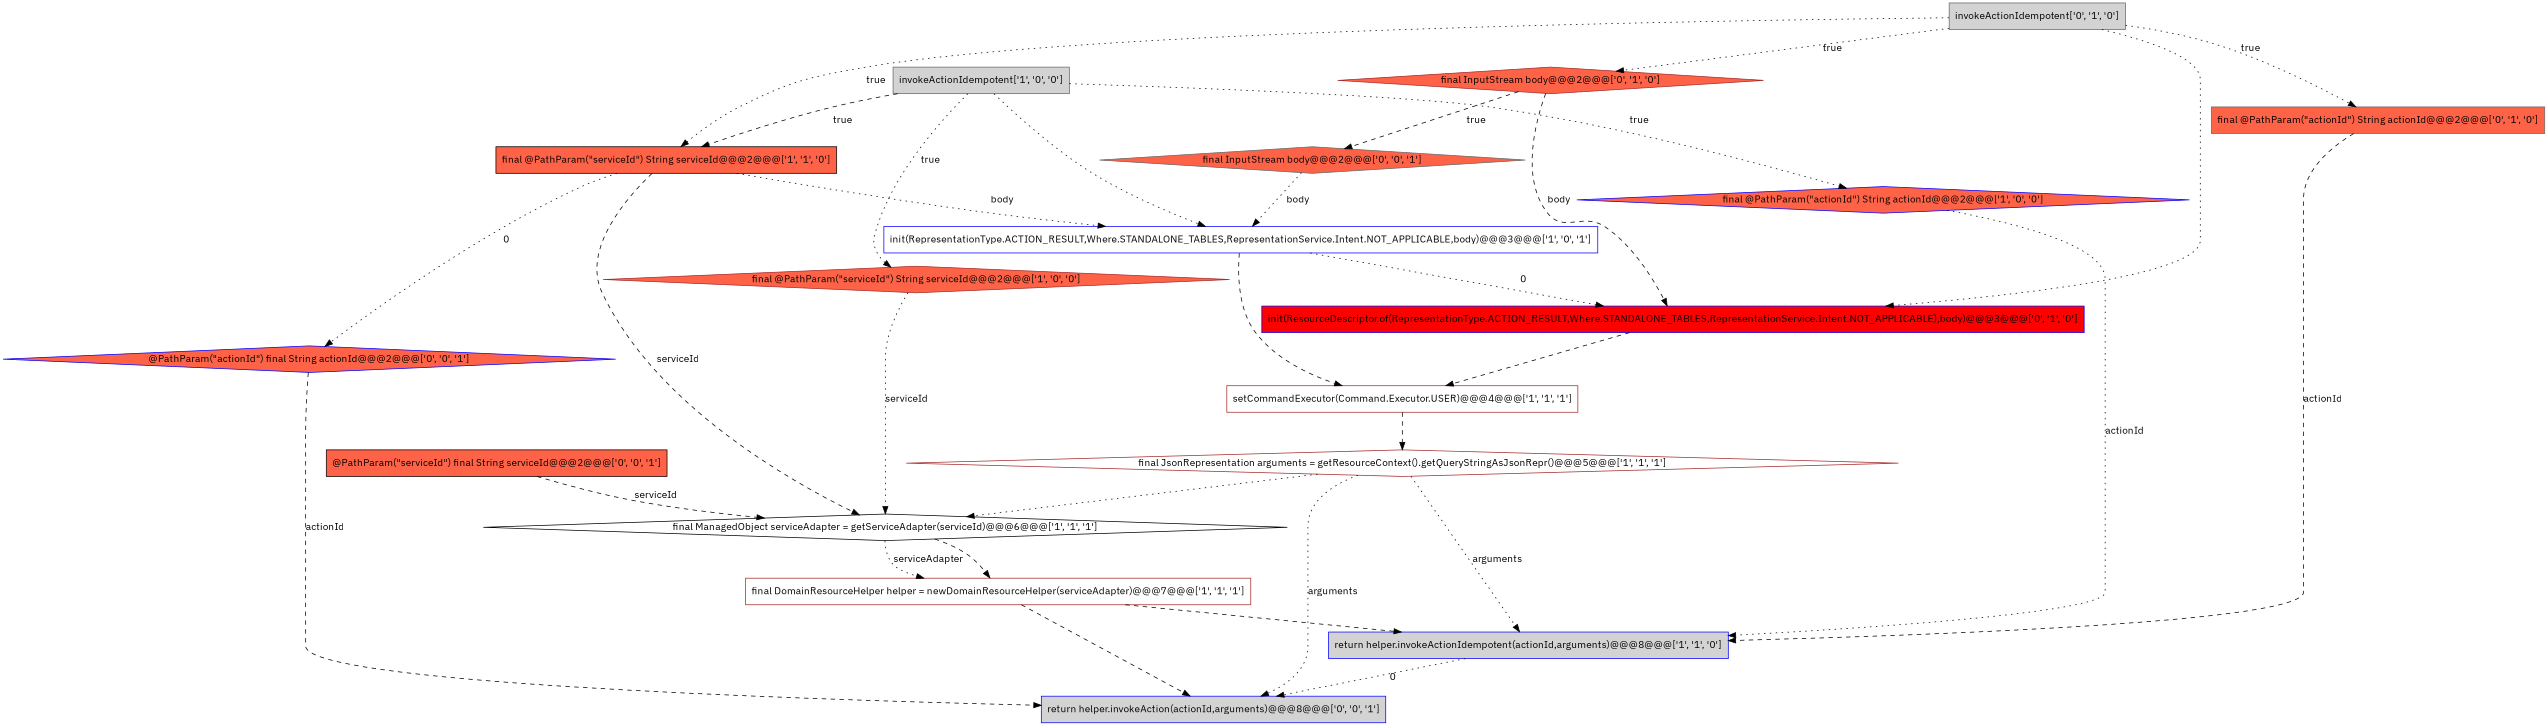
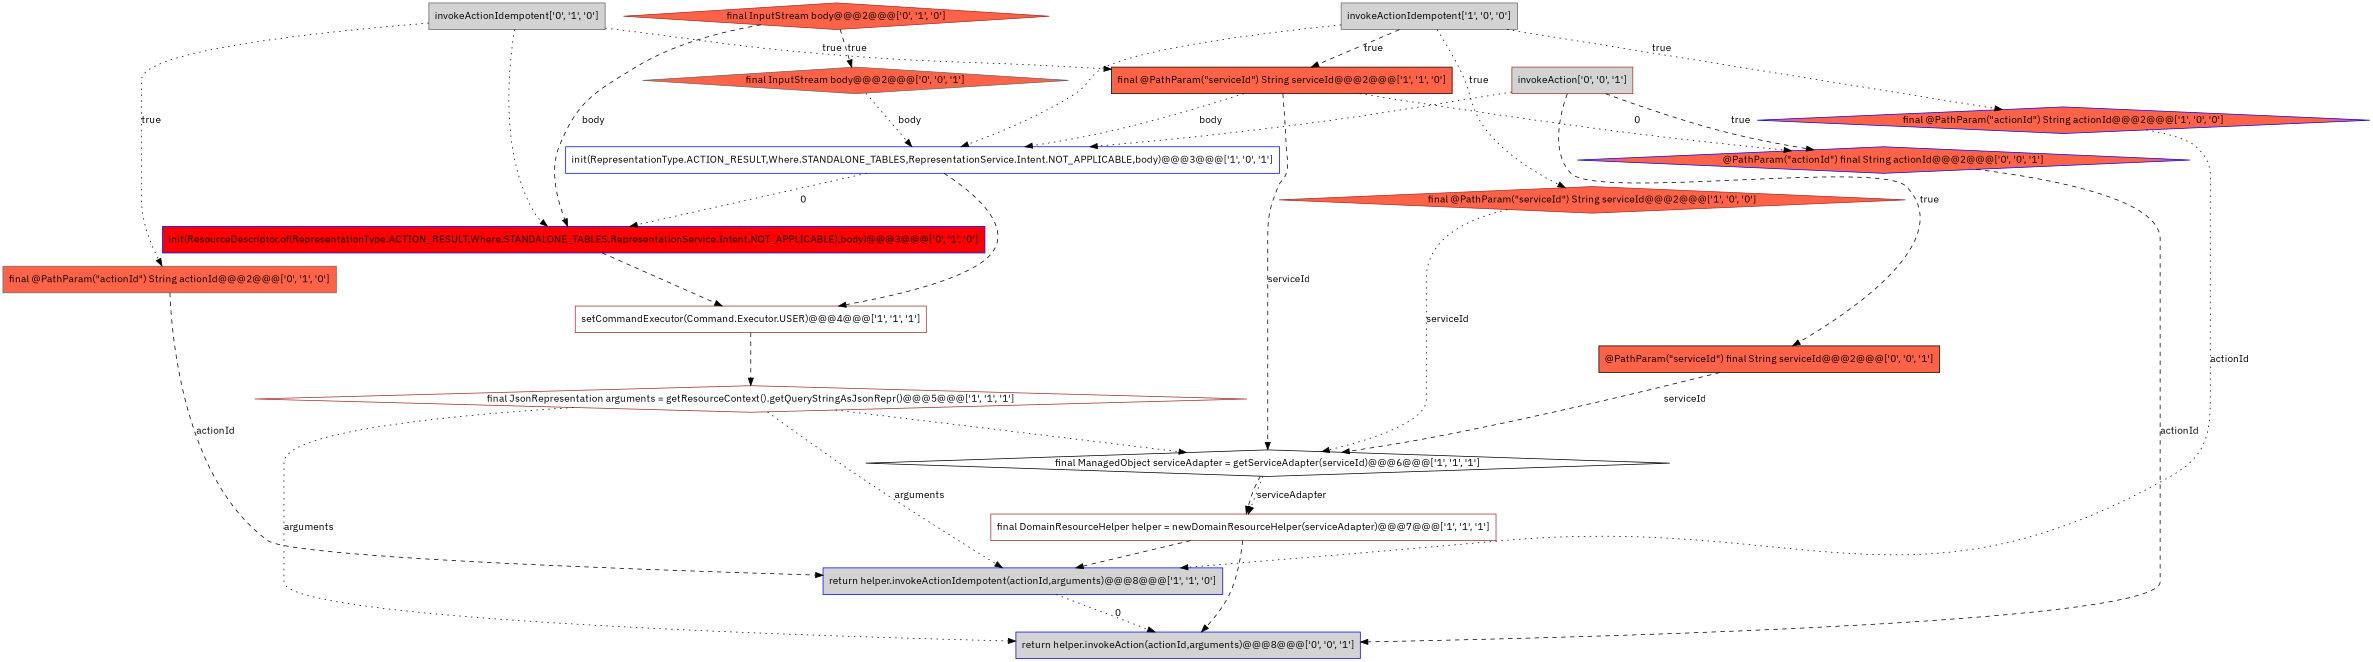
edge "invokeActionIdempotent['0', '1', '0']" -> "final InputStream body@@@2@@@['0', '1', '0']": removed, label "true"
node "invokeAction['0', '0', '1']": added
